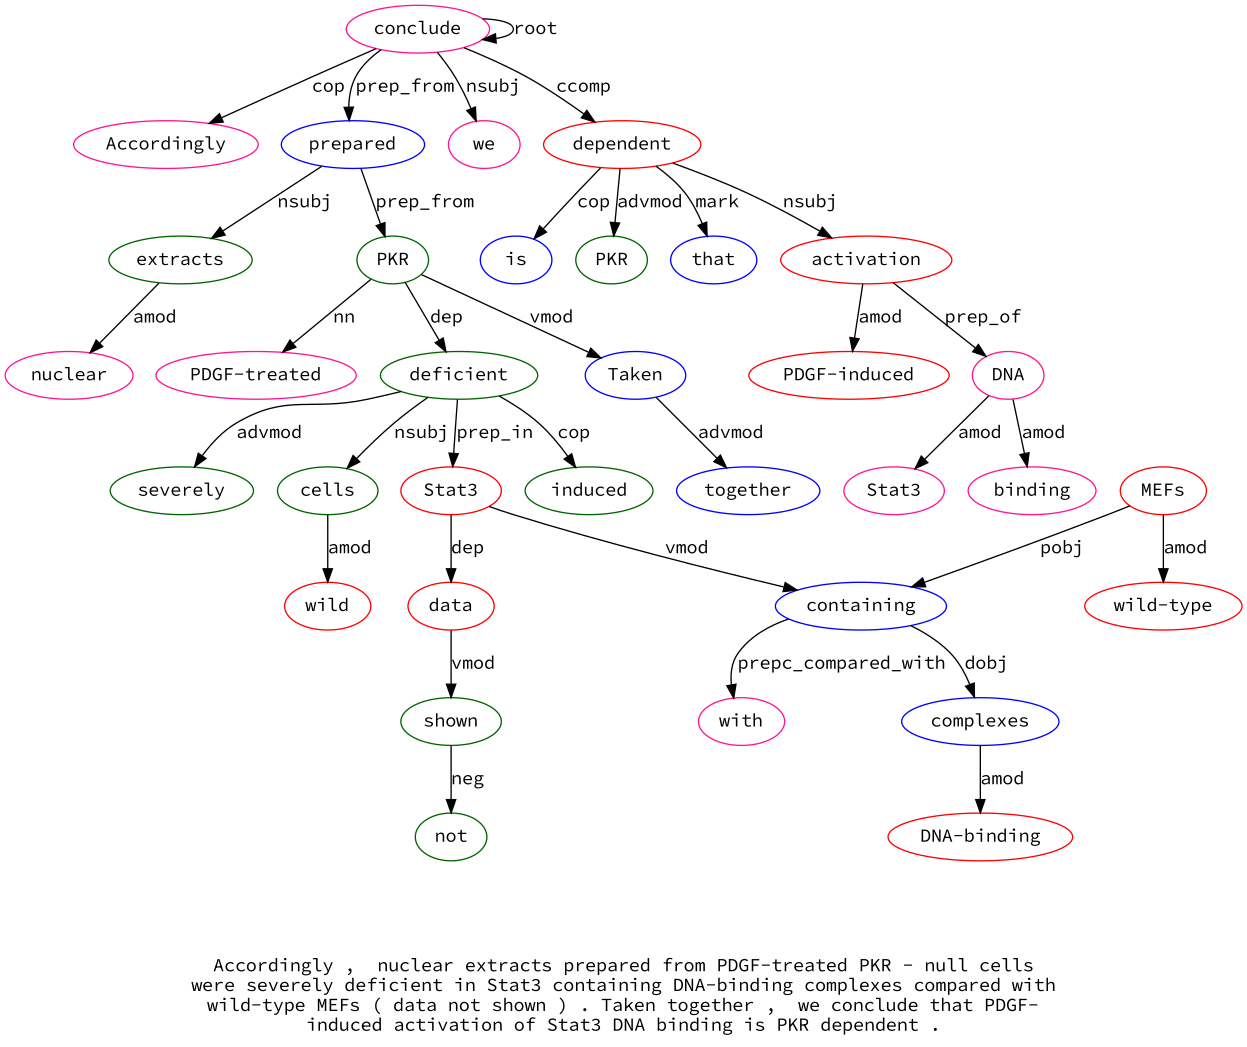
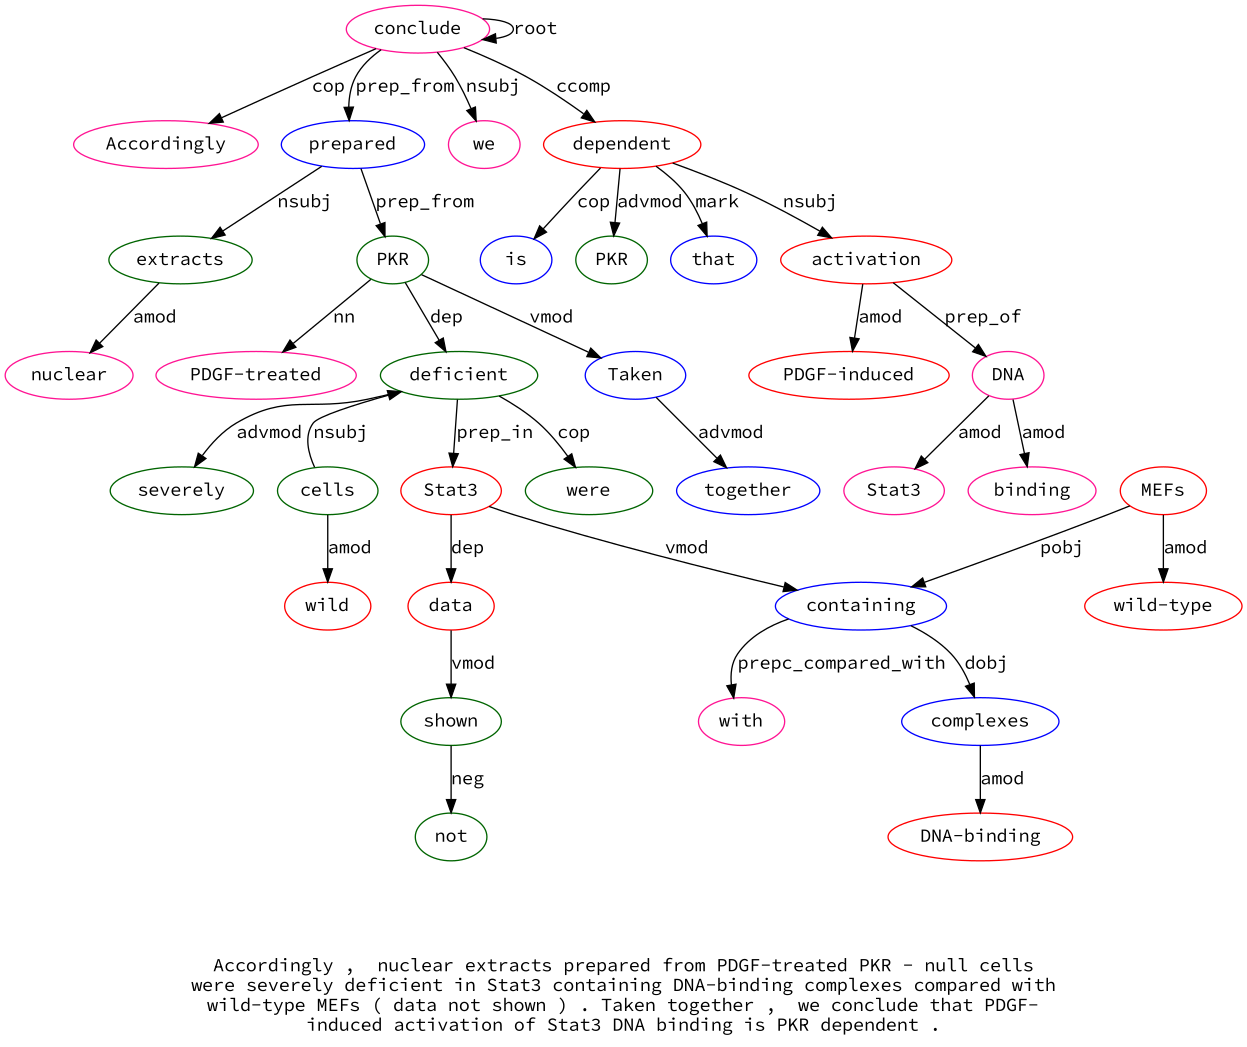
edge "deficient" -> "cells": reversed
node "induced": label "induced" -> "were"
